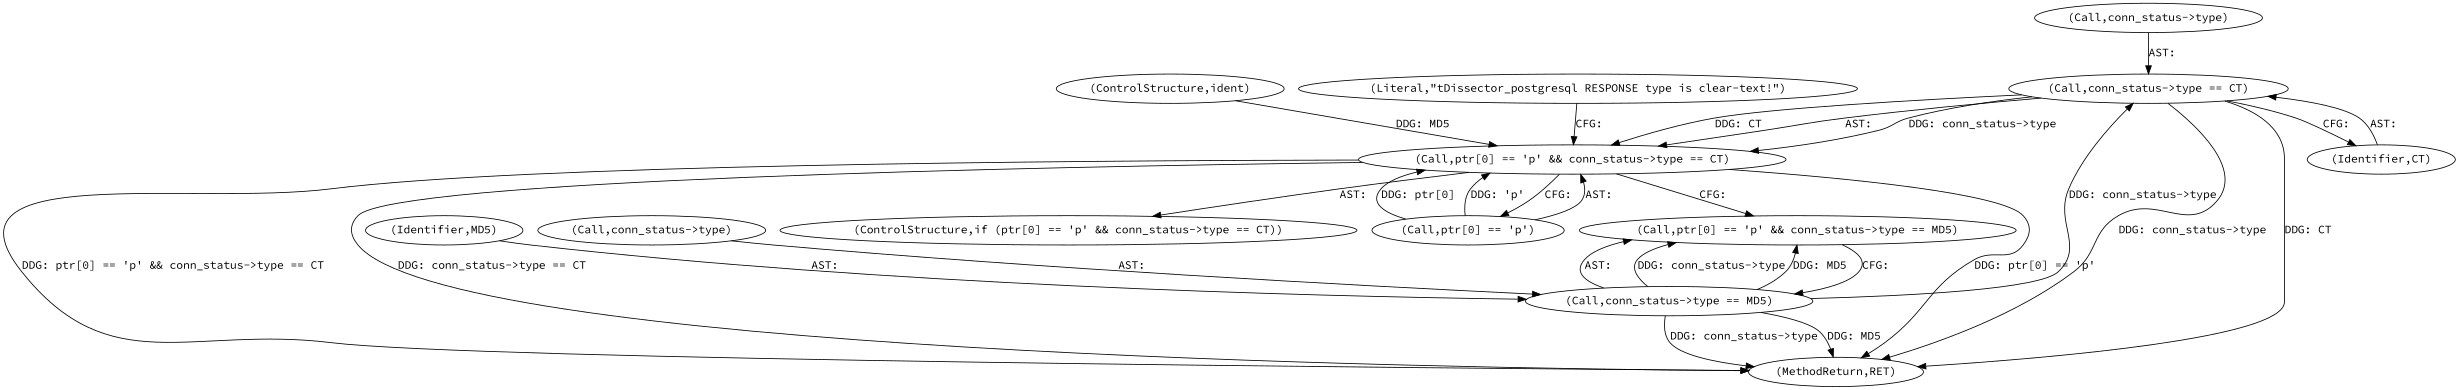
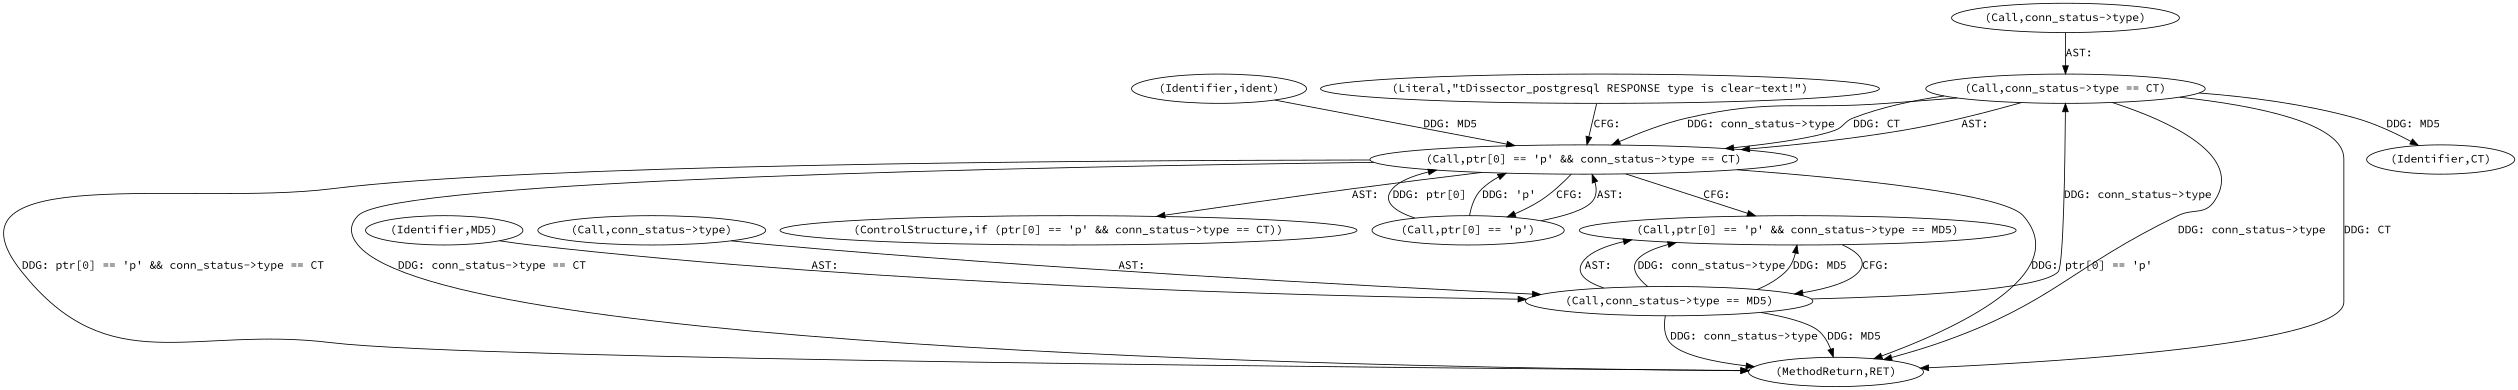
node "(ControlStructure,ident)": label "(ControlStructure,ident)" -> "(Identifier,ident)"
edge "(Identifier,CT)" -> "(Call,conn_status->type == CT)": removed, label "AST:"
edge "(Call,conn_status->type == CT)" -> "(Identifier,CT)": label "CFG: " -> "DDG: MD5"
